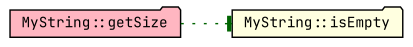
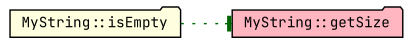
edge "MyString::getSize" -> "MyString::isEmpty": reversed
